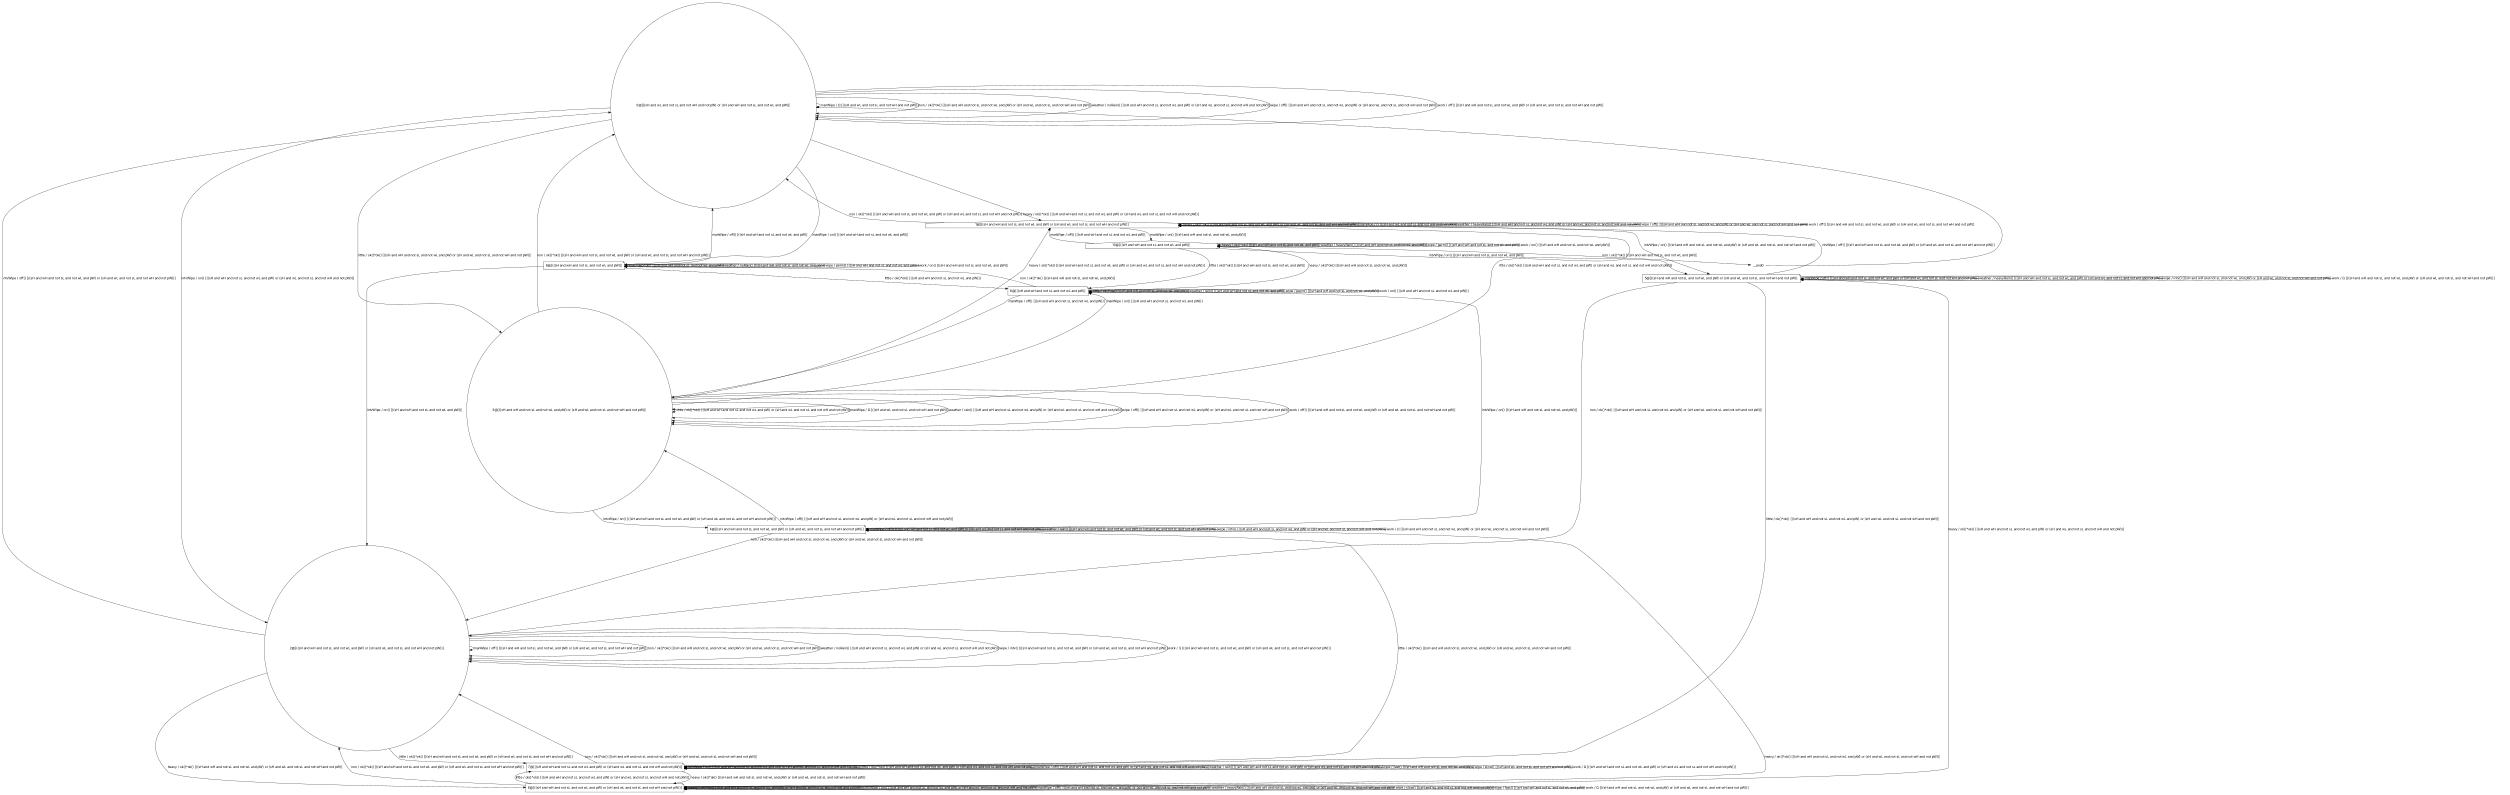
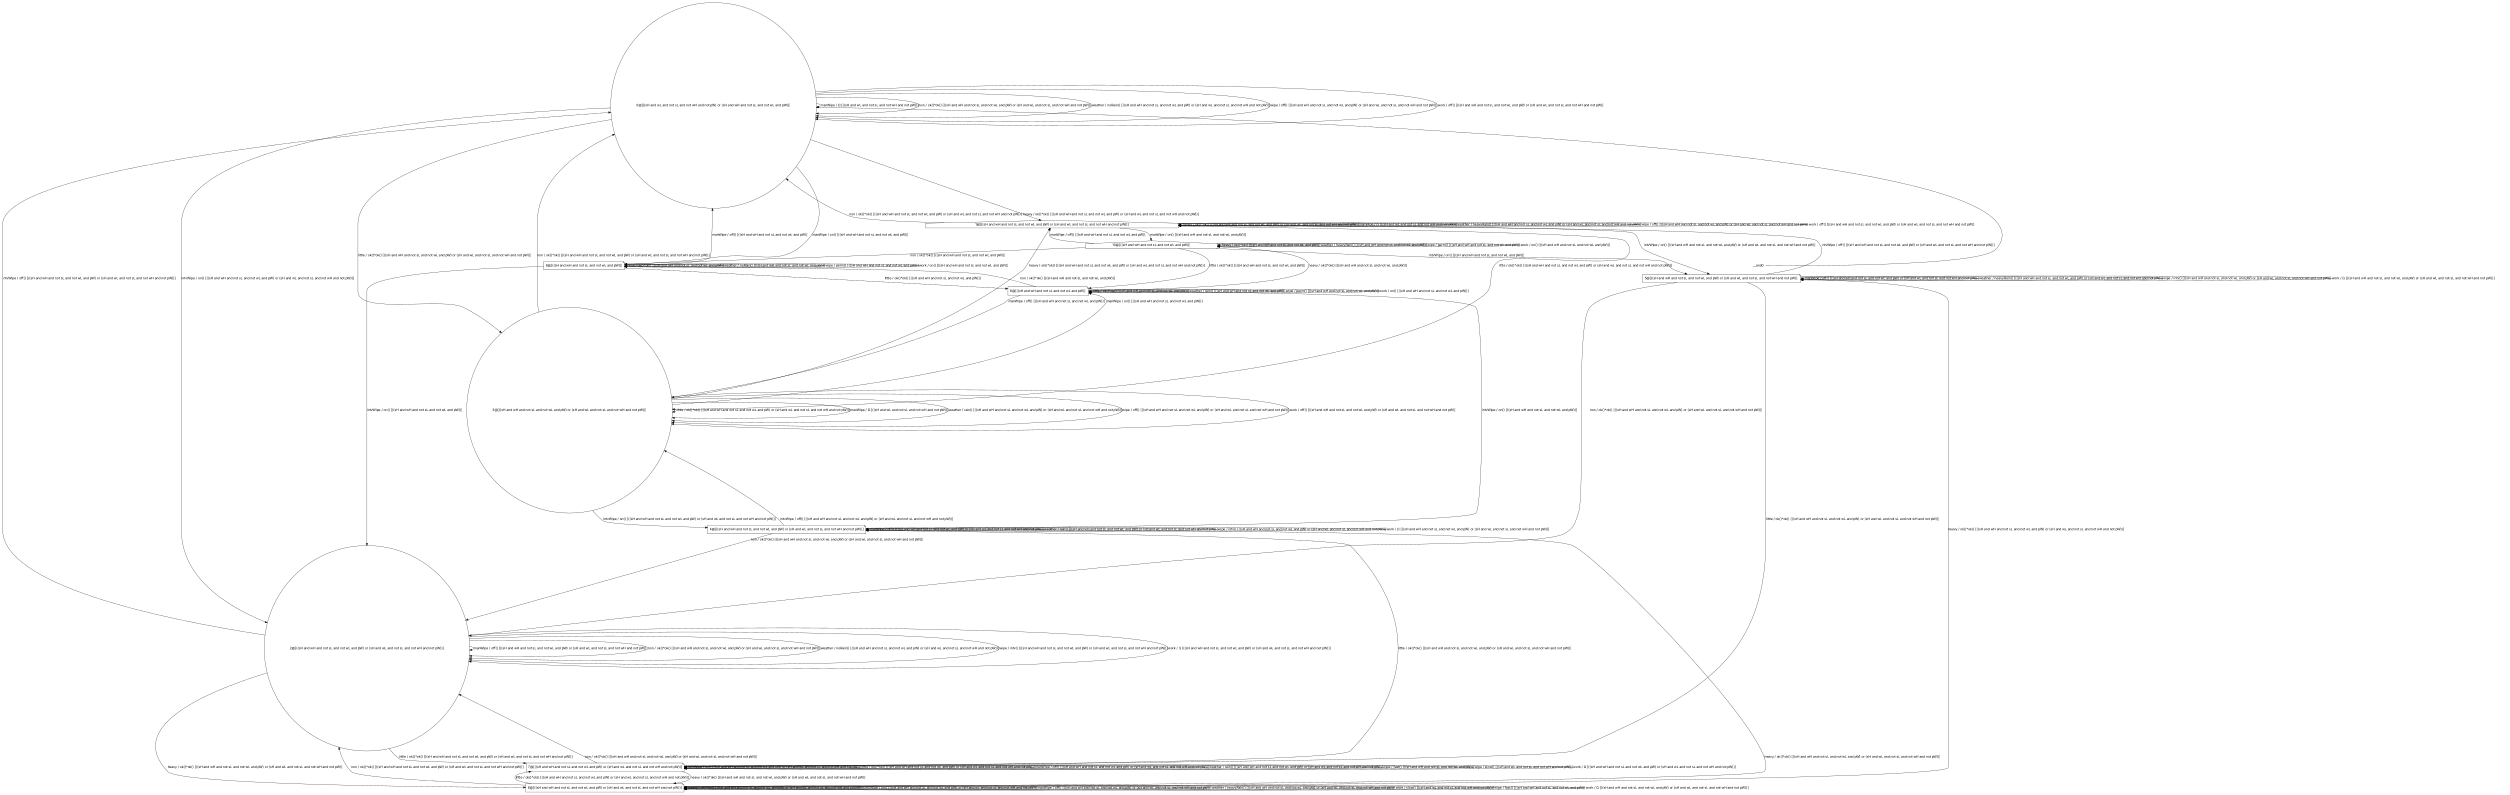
edge "10@[((sH and wH and not sL and not wL and pW))]" -> "__and0": now "10@[((sH and wH and not sL and not wL and pW))]" -> "8@[((sH and wH and not sL and not wL and pW))]"
